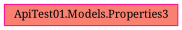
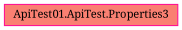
node "ApiTest01.Models.Properties3": label "ApiTest01.Models.Properties3" -> "ApiTest01.ApiTest.Properties3"
